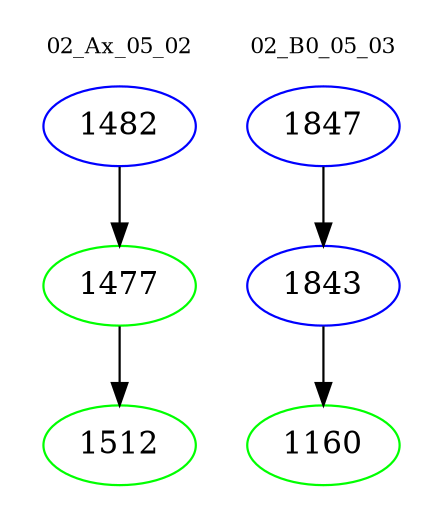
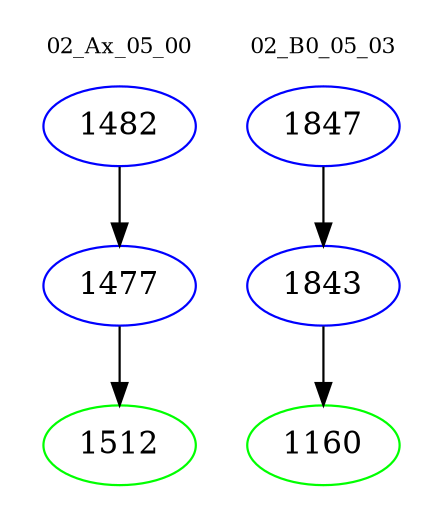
cluster "02_Ax_05_02": label "02_Ax_05_02" -> "02_Ax_05_00"
node "1477": color green -> blue
